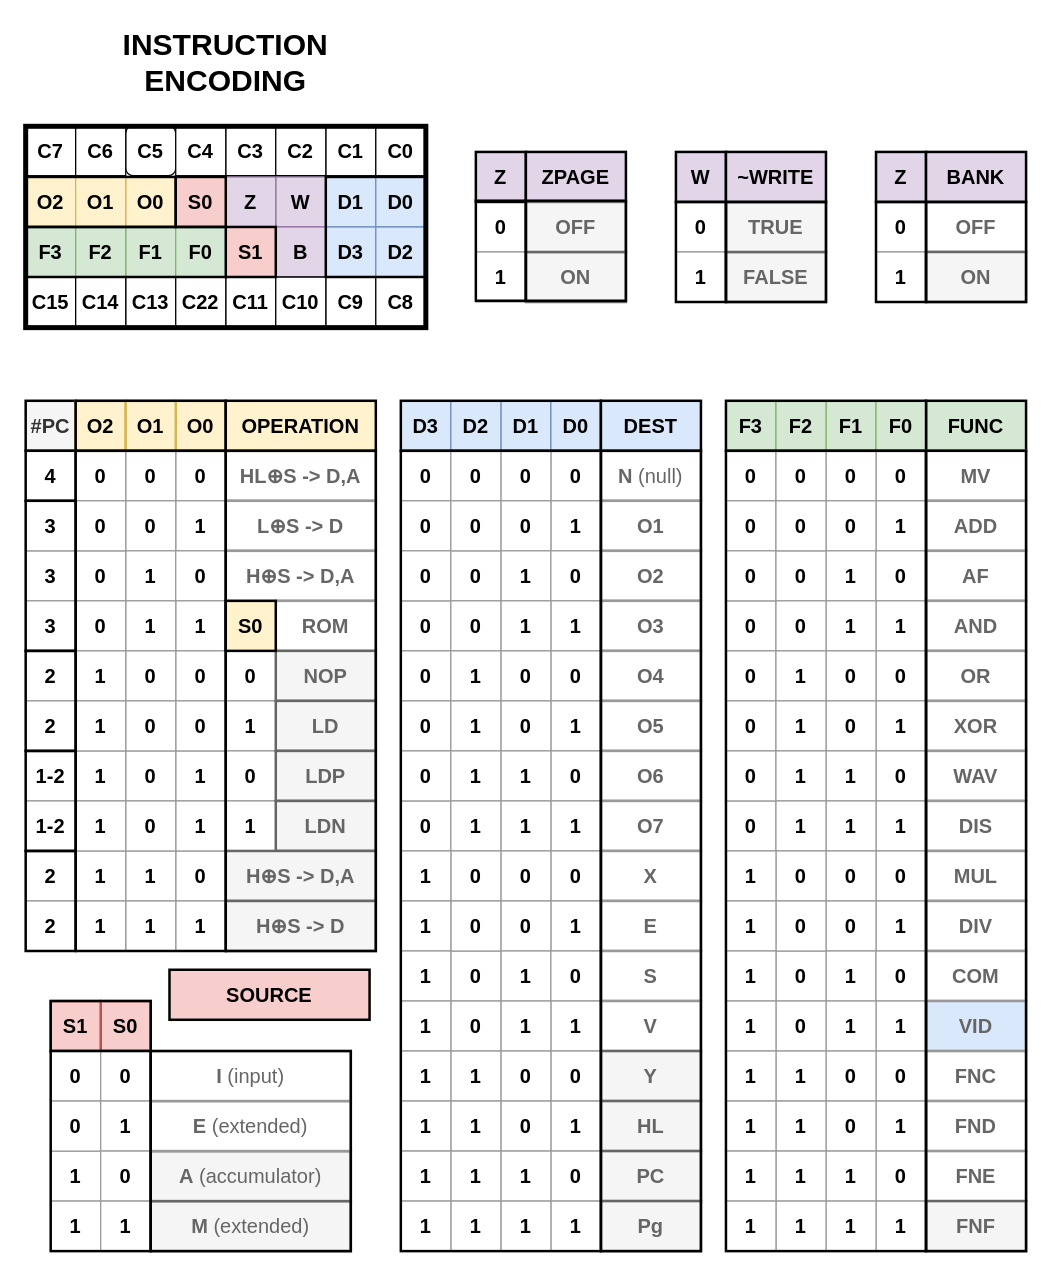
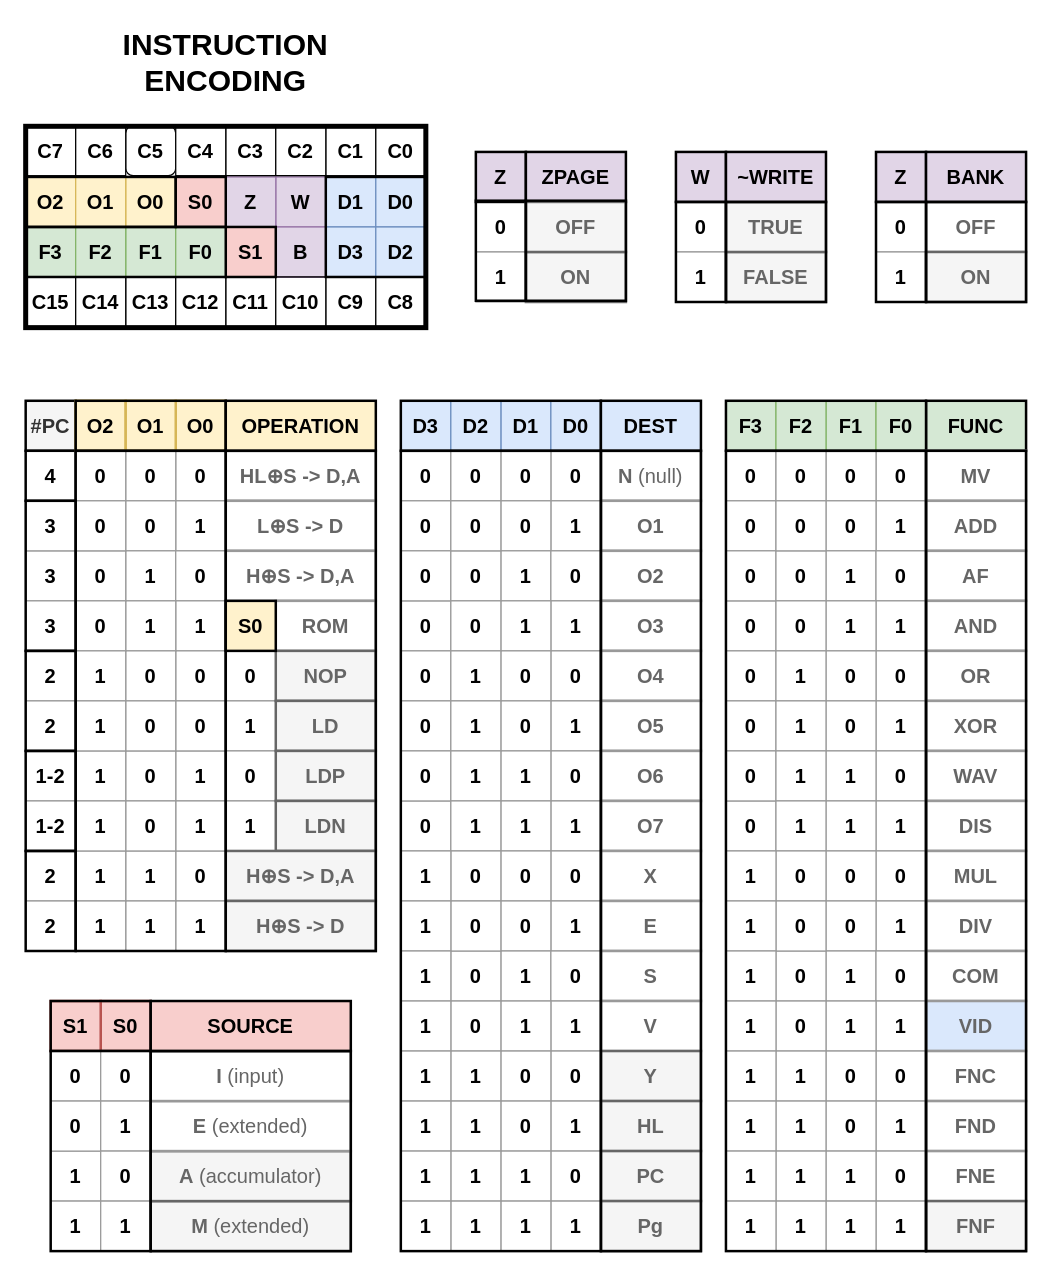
node "C22": label "C22" -> "C12"
node "SOURCE": moved (269, 994) -> (251, 1026)
